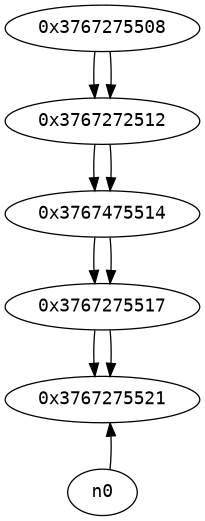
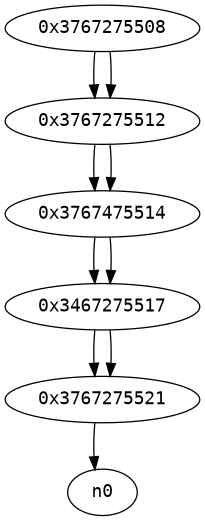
node "0x3767272512": label "0x3767272512" -> "0x3767275512"
node "0x3767275517": label "0x3767275517" -> "0x3467275517"
edge "n0" -> "0x3767275521": reversed
